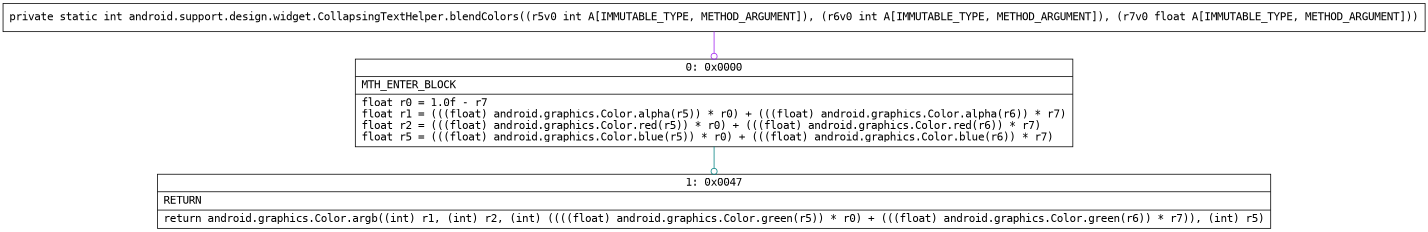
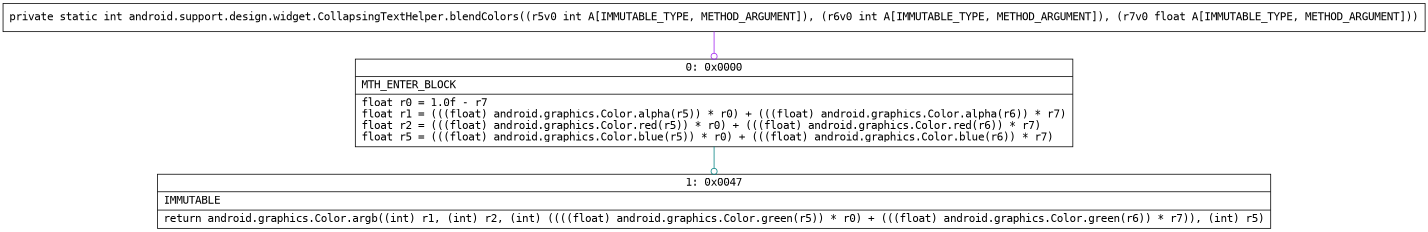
node "1: 0x0047": text "RETURN" -> "IMMUTABLE"
